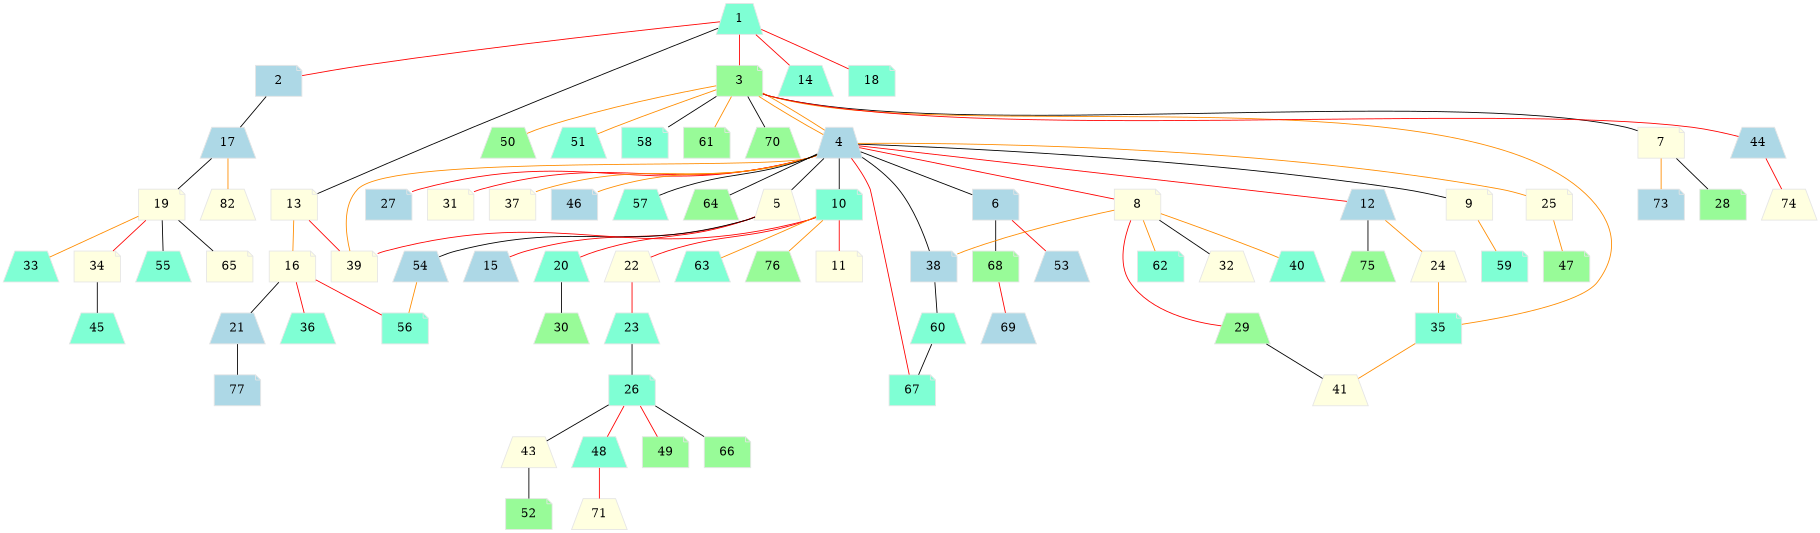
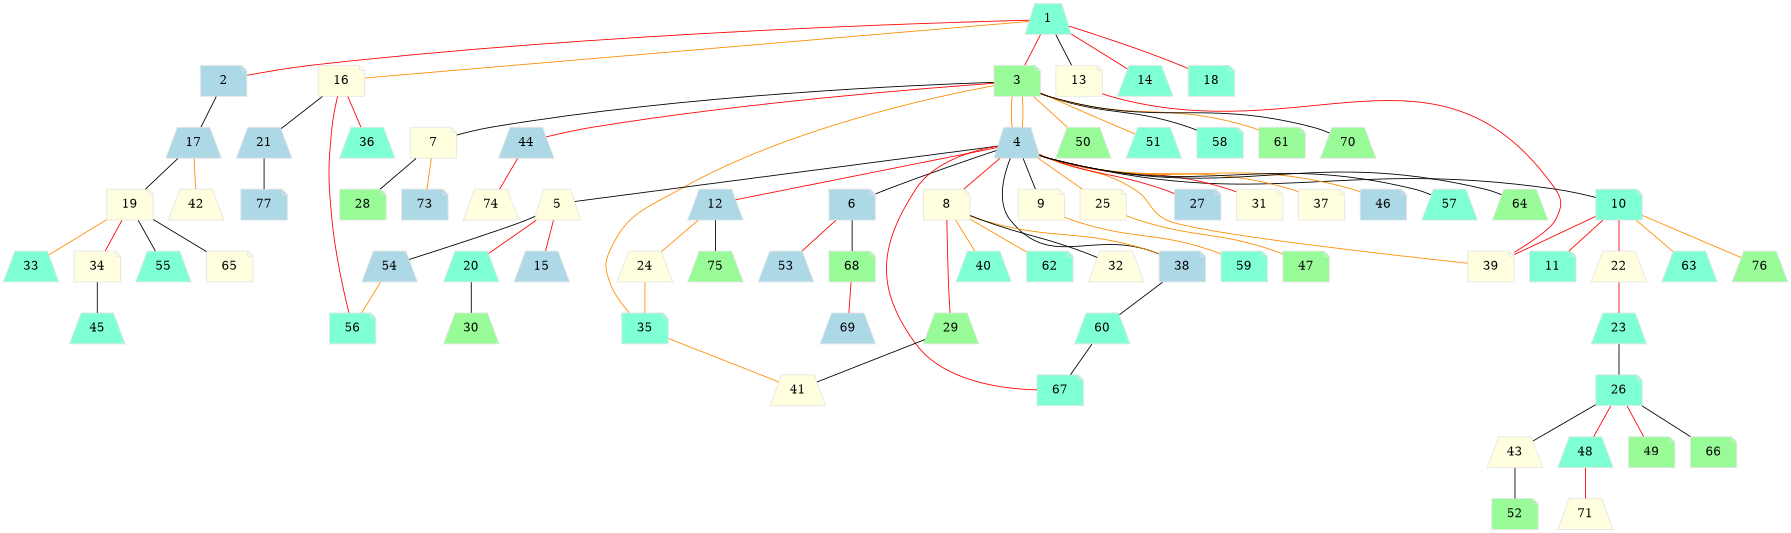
node "82": label "82" -> "42"
edge "13" -- "16": now "1" -- "16"
node "11": fillcolor lightyellow -> aquamarine
